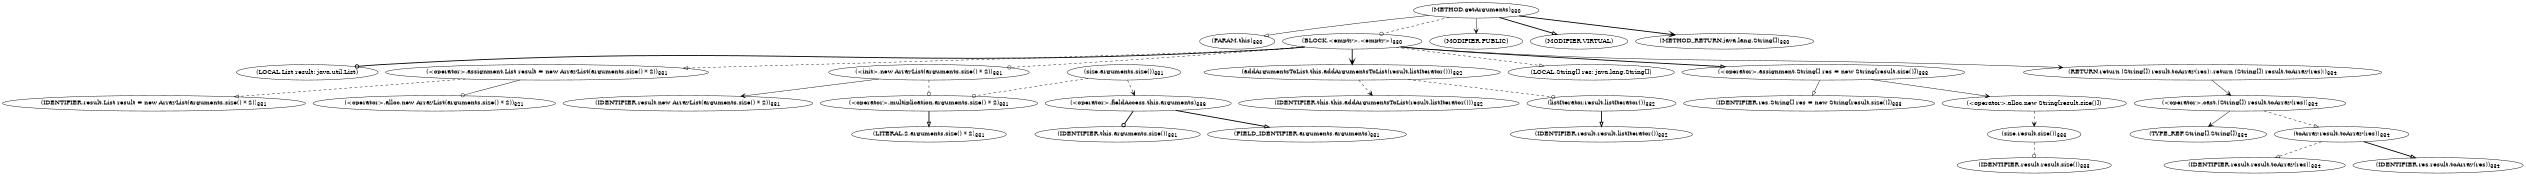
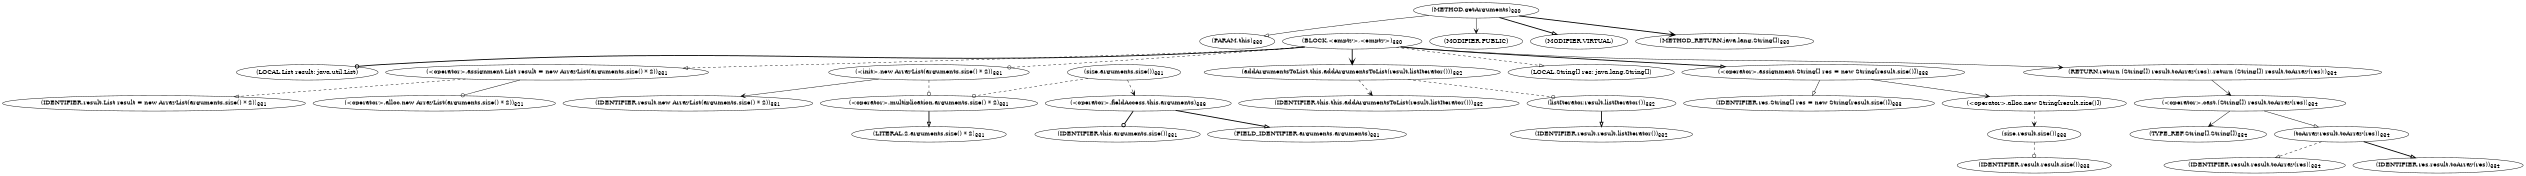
edge "(METHOD,getArguments)" -> "(BLOCK,<empty>,<empty>)": removed
edge "(<operator>.cast,(String[]) result.toArray(res))" -> "(toArray,result.toArray(res))": style dashed -> solid
